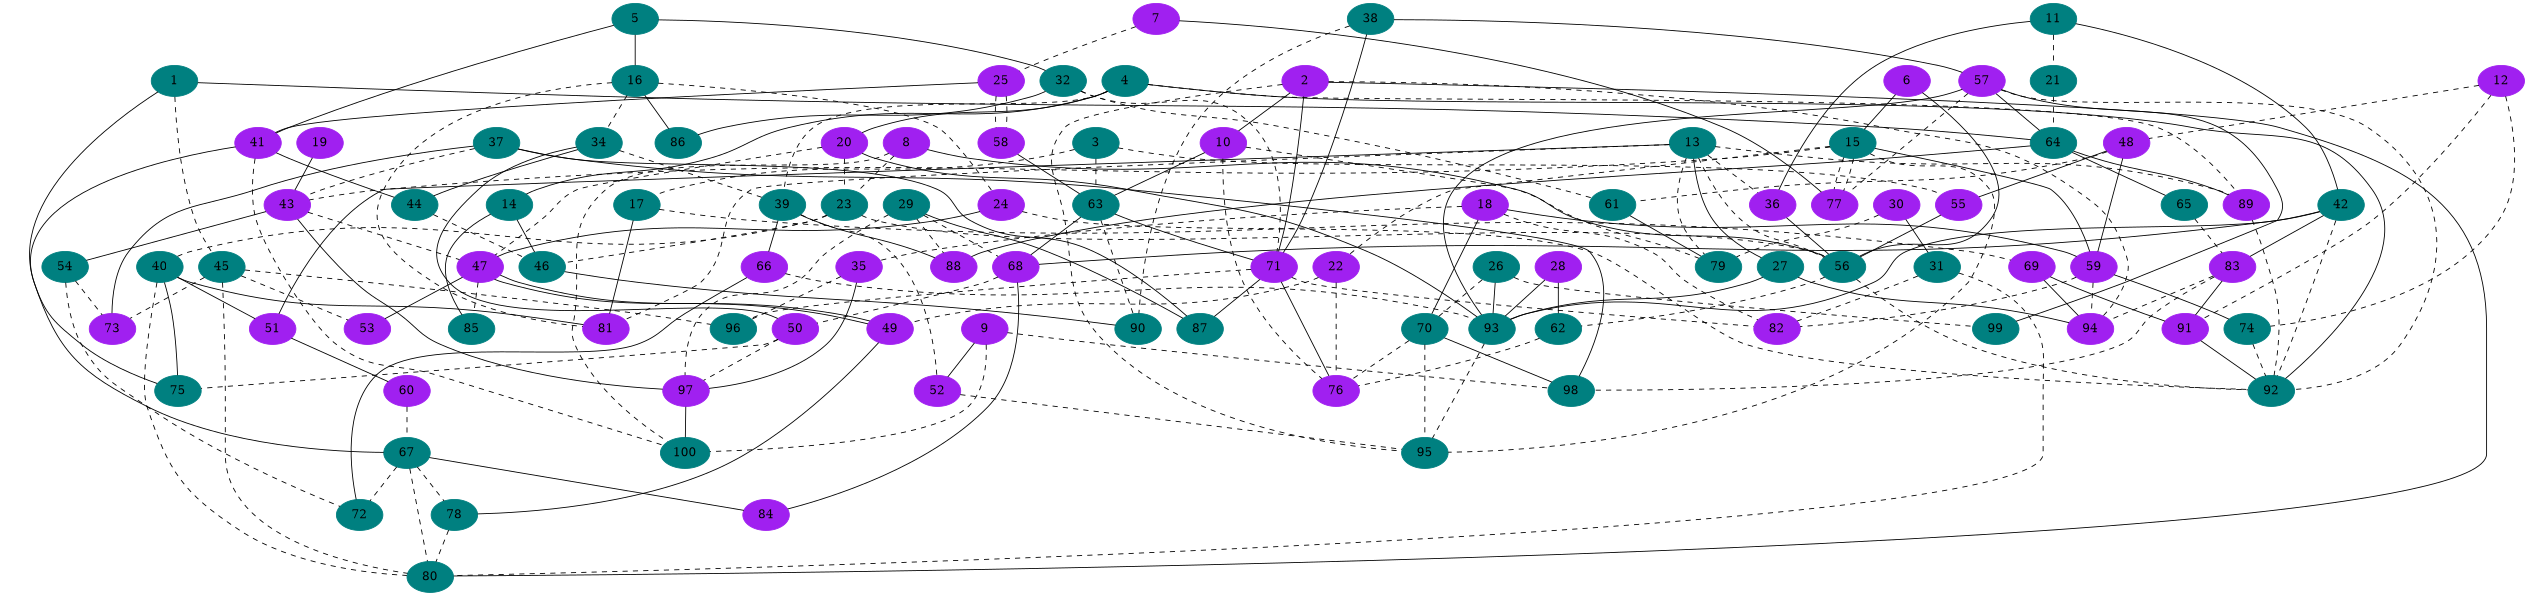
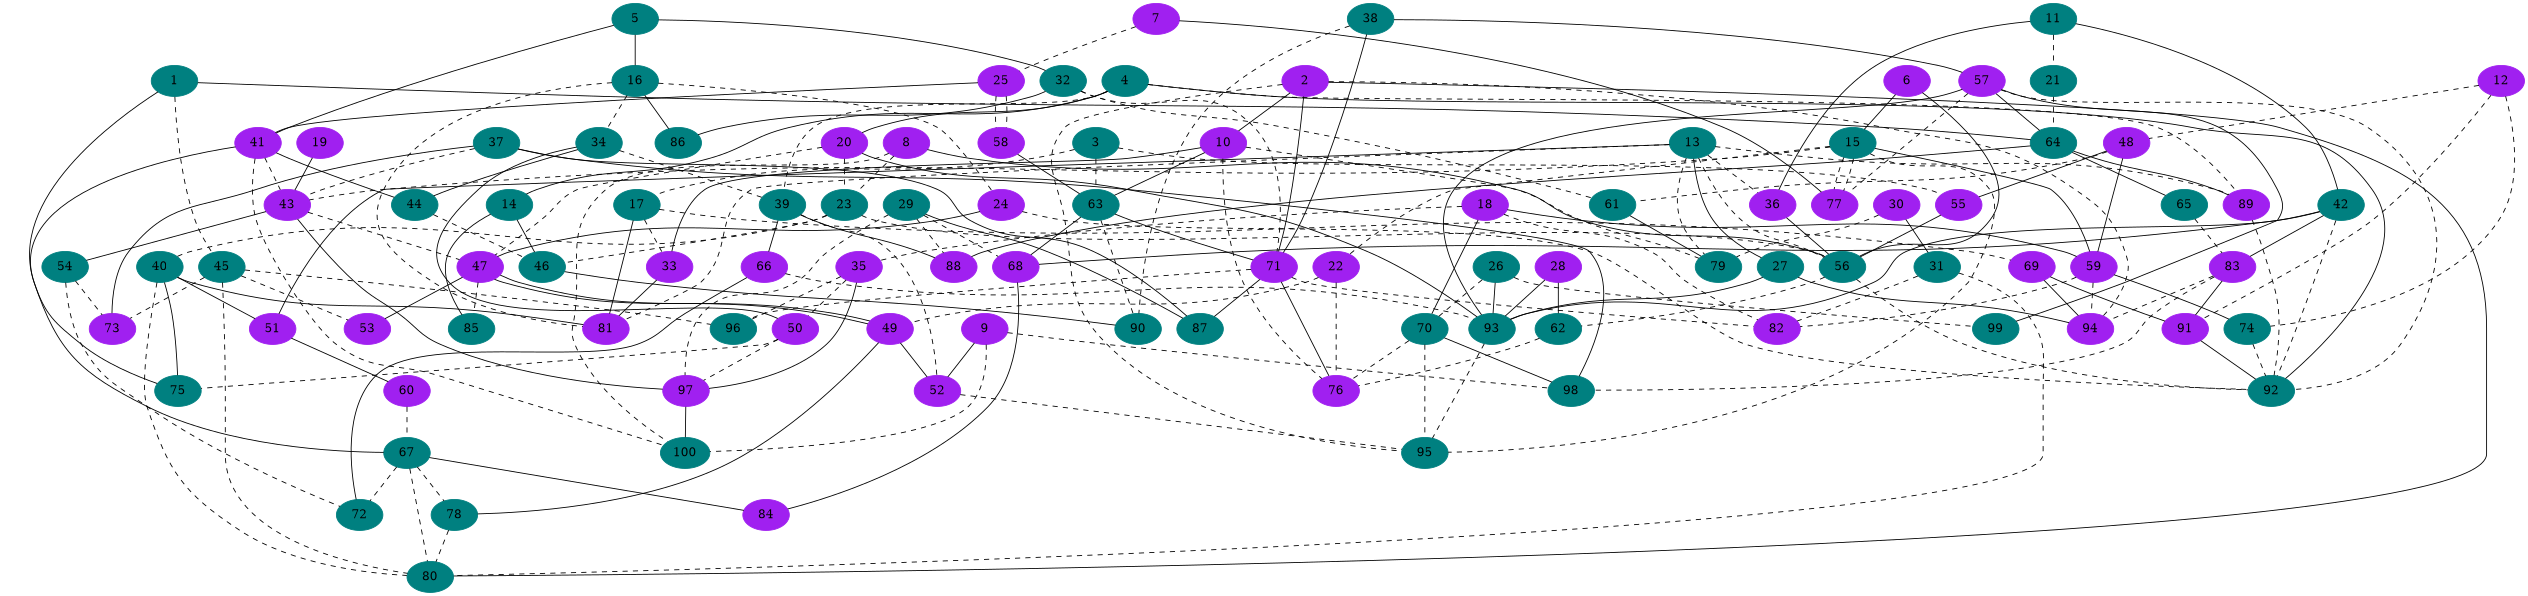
edge "41" -- "43": added
node "33": added
edge "68" -- "50": now "35" -- "50"
edge "49" -- "52": added
